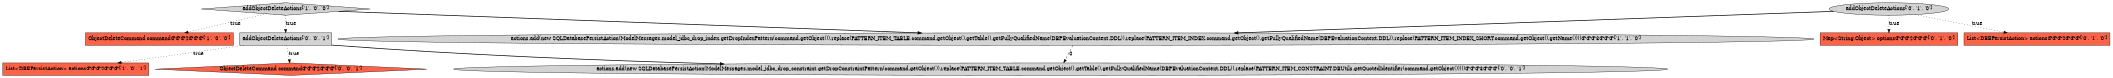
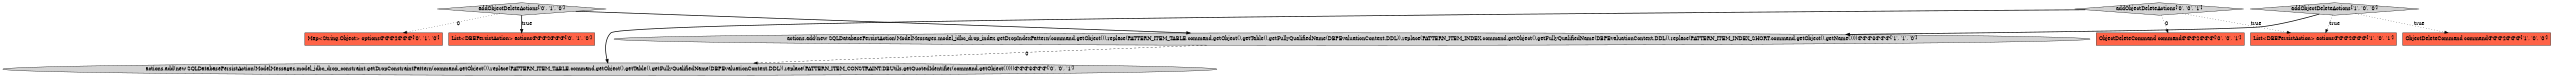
node "addObjectDeleteActions['0', '1', '0']": shape ellipse -> diamond
edge "addObjectDeleteActions['1', '0', '0']" -> "addObjectDeleteActions['0', '0', '1']": now "addObjectDeleteActions['1', '0', '0']" -> "List<DBEPersistAction> actions@@@2@@@['1', '0', '1']"
edge "addObjectDeleteActions['0', '1', '0']" -> "List<DBEPersistAction> actions@@@2@@@['0', '1', '0']": style dotted -> bold
edge "addObjectDeleteActions['0', '1', '0']" -> "Map<String,Object> options@@@2@@@['0', '1', '0']": label "true" -> "0"
node "addObjectDeleteActions['0', '0', '1']": shape box -> diamond
edge "addObjectDeleteActions['0', '0', '1']" -> "ObjectDeleteCommand command@@@2@@@['0', '0', '1']": label "true" -> "0"
node "ObjectDeleteCommand command@@@2@@@['0', '0', '1']": shape diamond -> box
